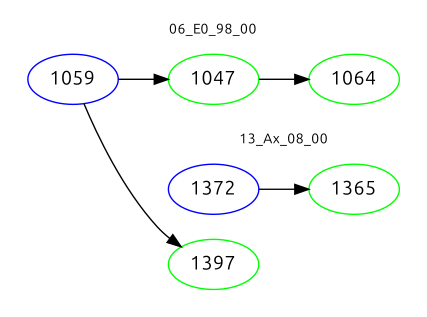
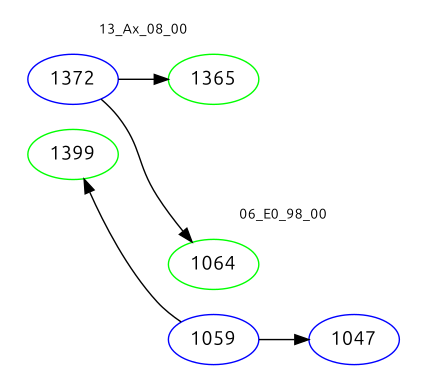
node "1047": color green -> blue
edge "1047" -> "1064": now "1372" -> "1064"
node "1397": label "1397" -> "1399"
